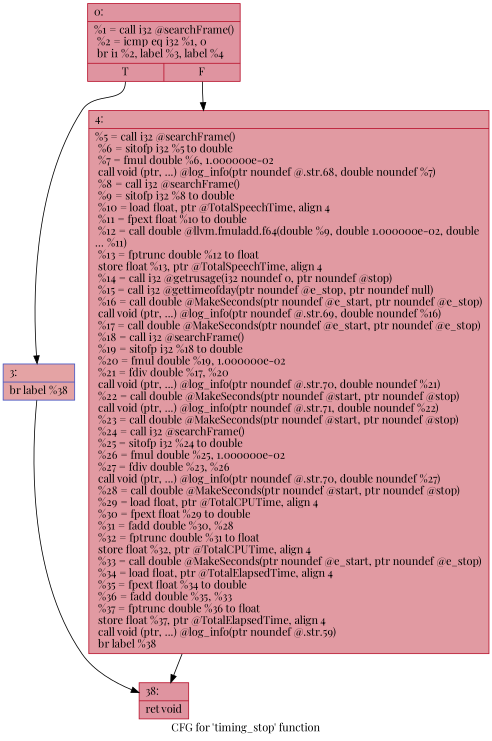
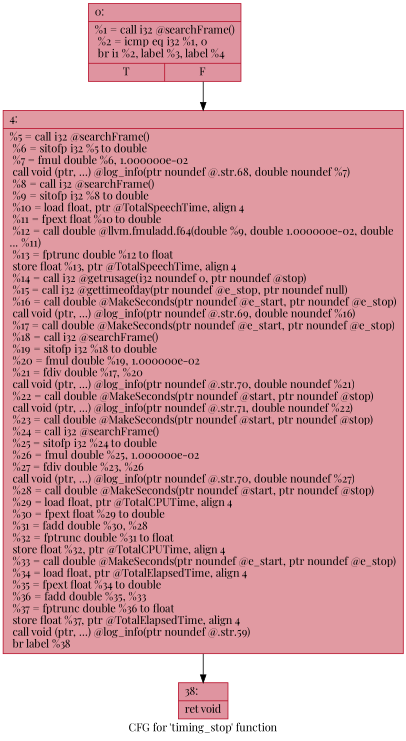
node "3:": removed
